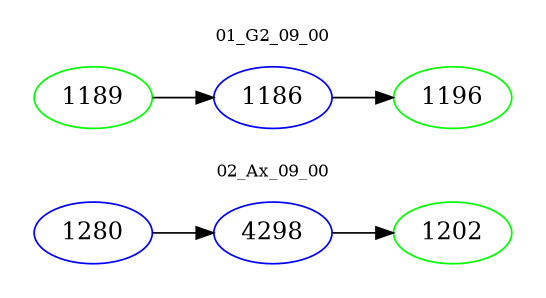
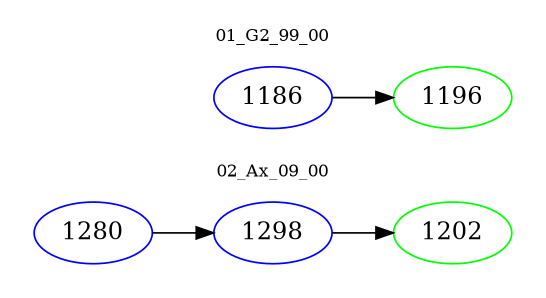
cluster "01_G2_09_00": label "01_G2_09_00" -> "01_G2_99_00"
node "1189": removed
node "4298": label "4298" -> "1298"
